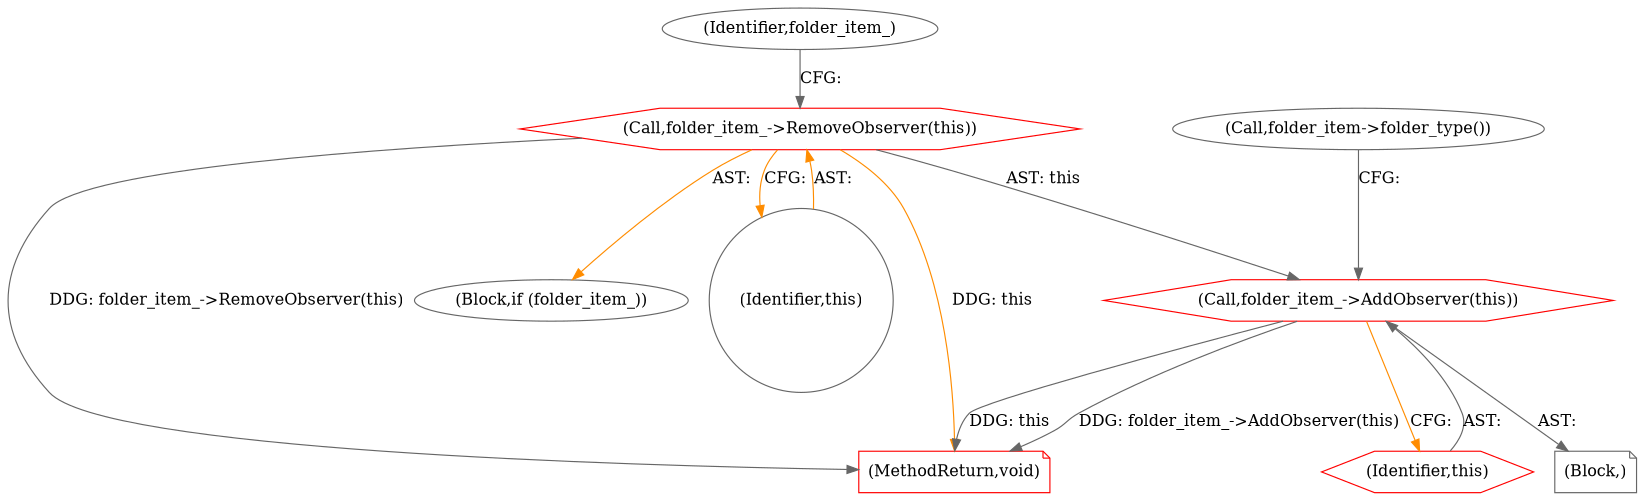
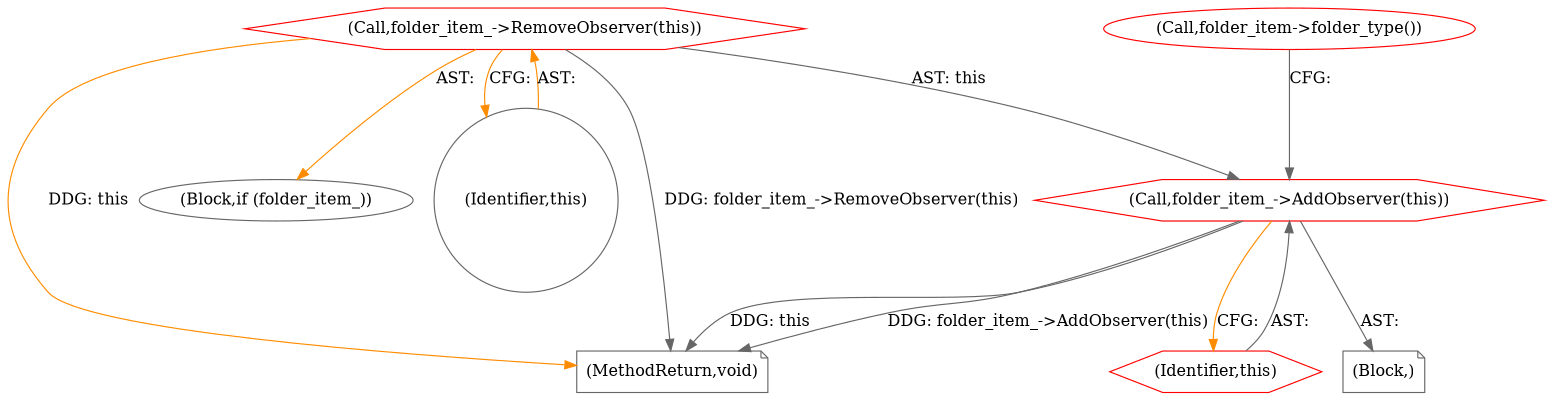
node "(Identifier,folder_item_)": removed
node "(Call,folder_item->folder_type())": color gray40 -> red
node "(MethodReturn,void)": color red -> gray40
